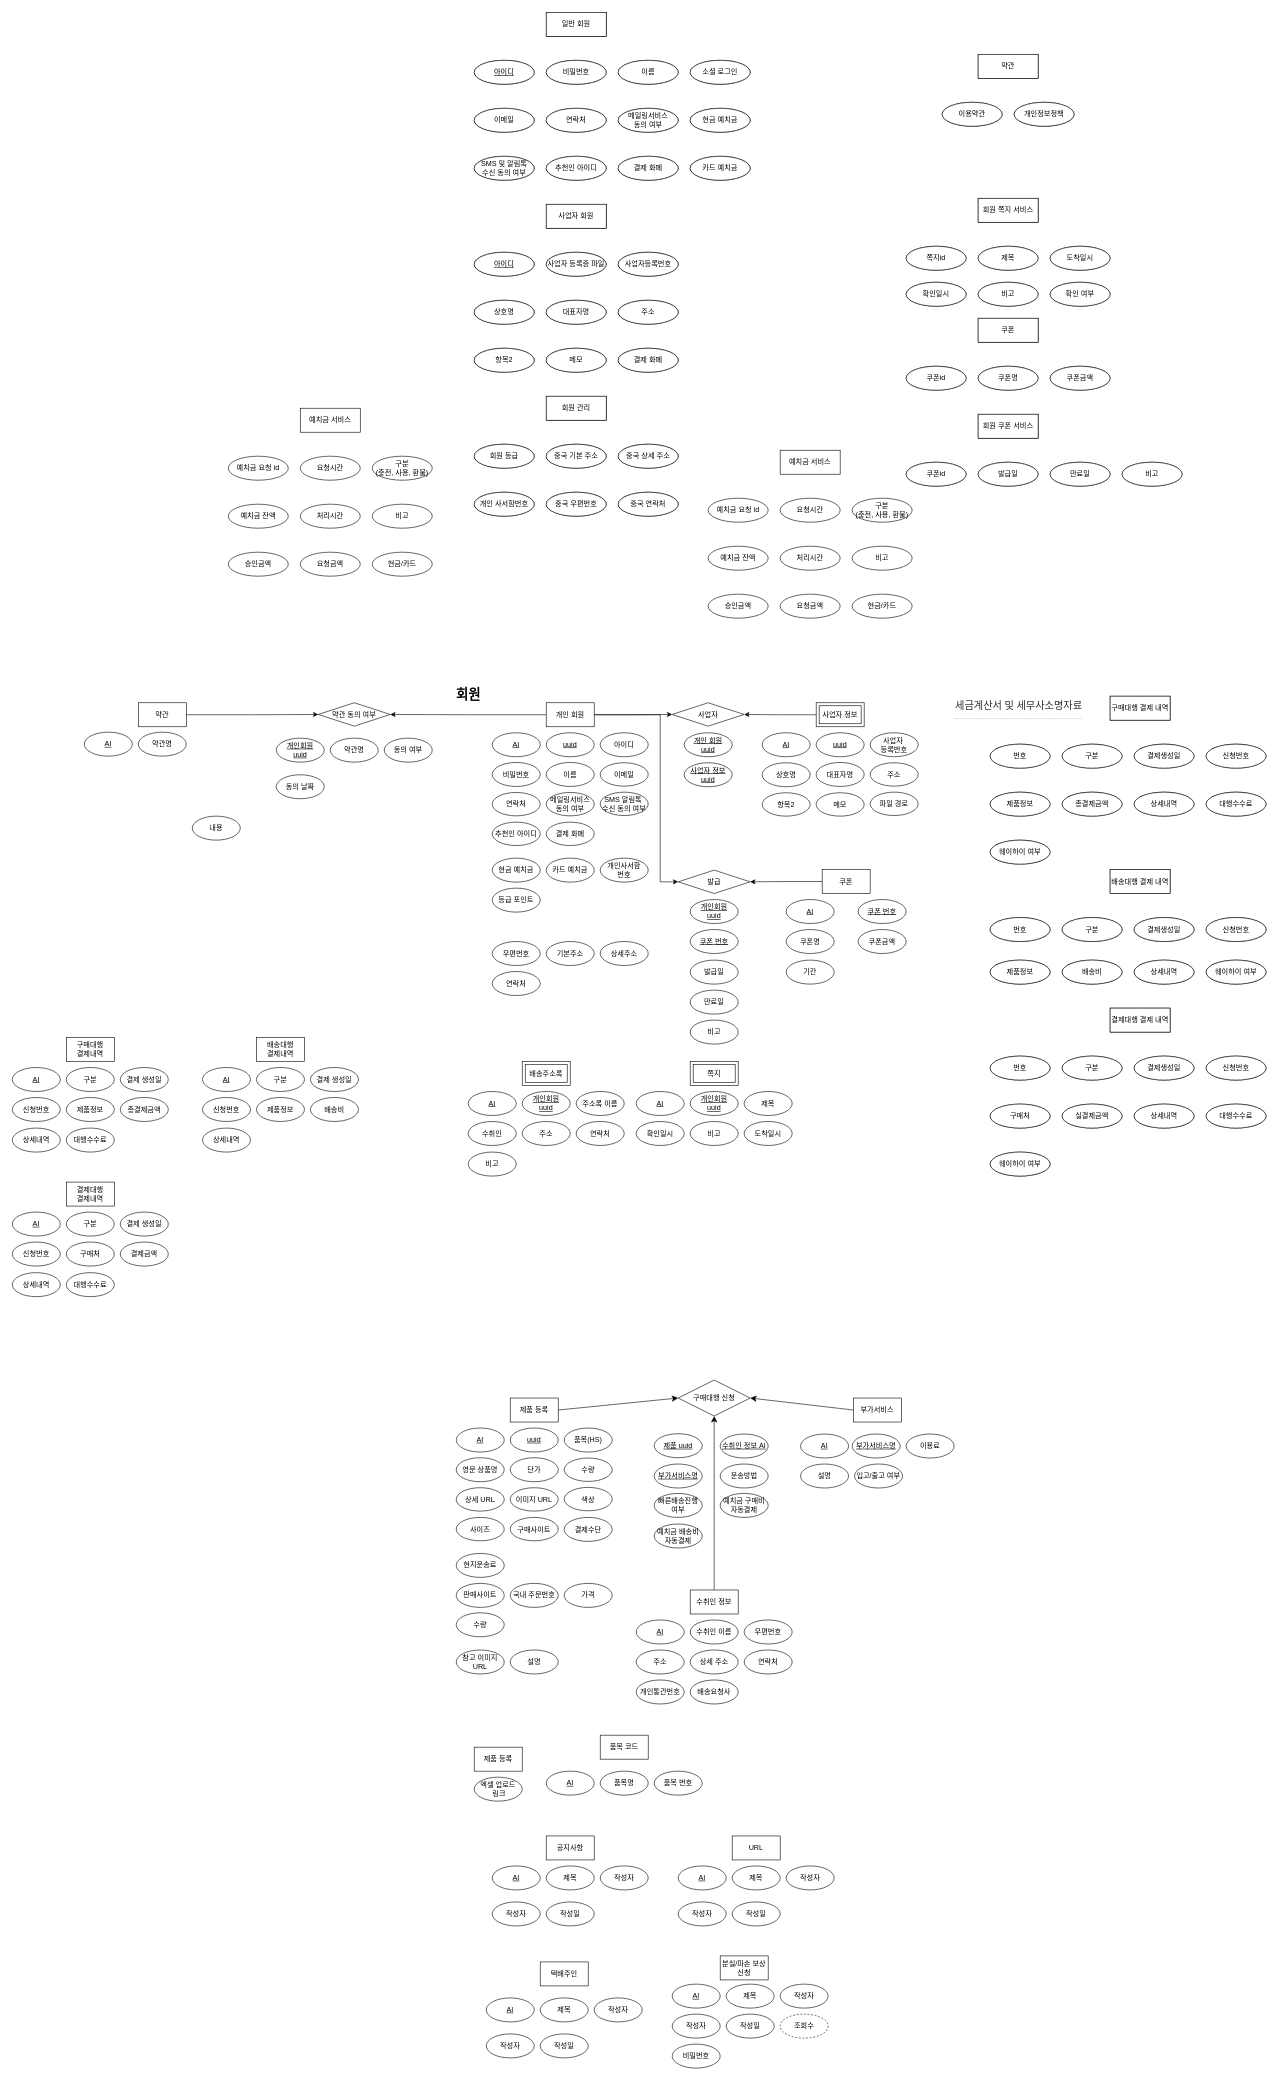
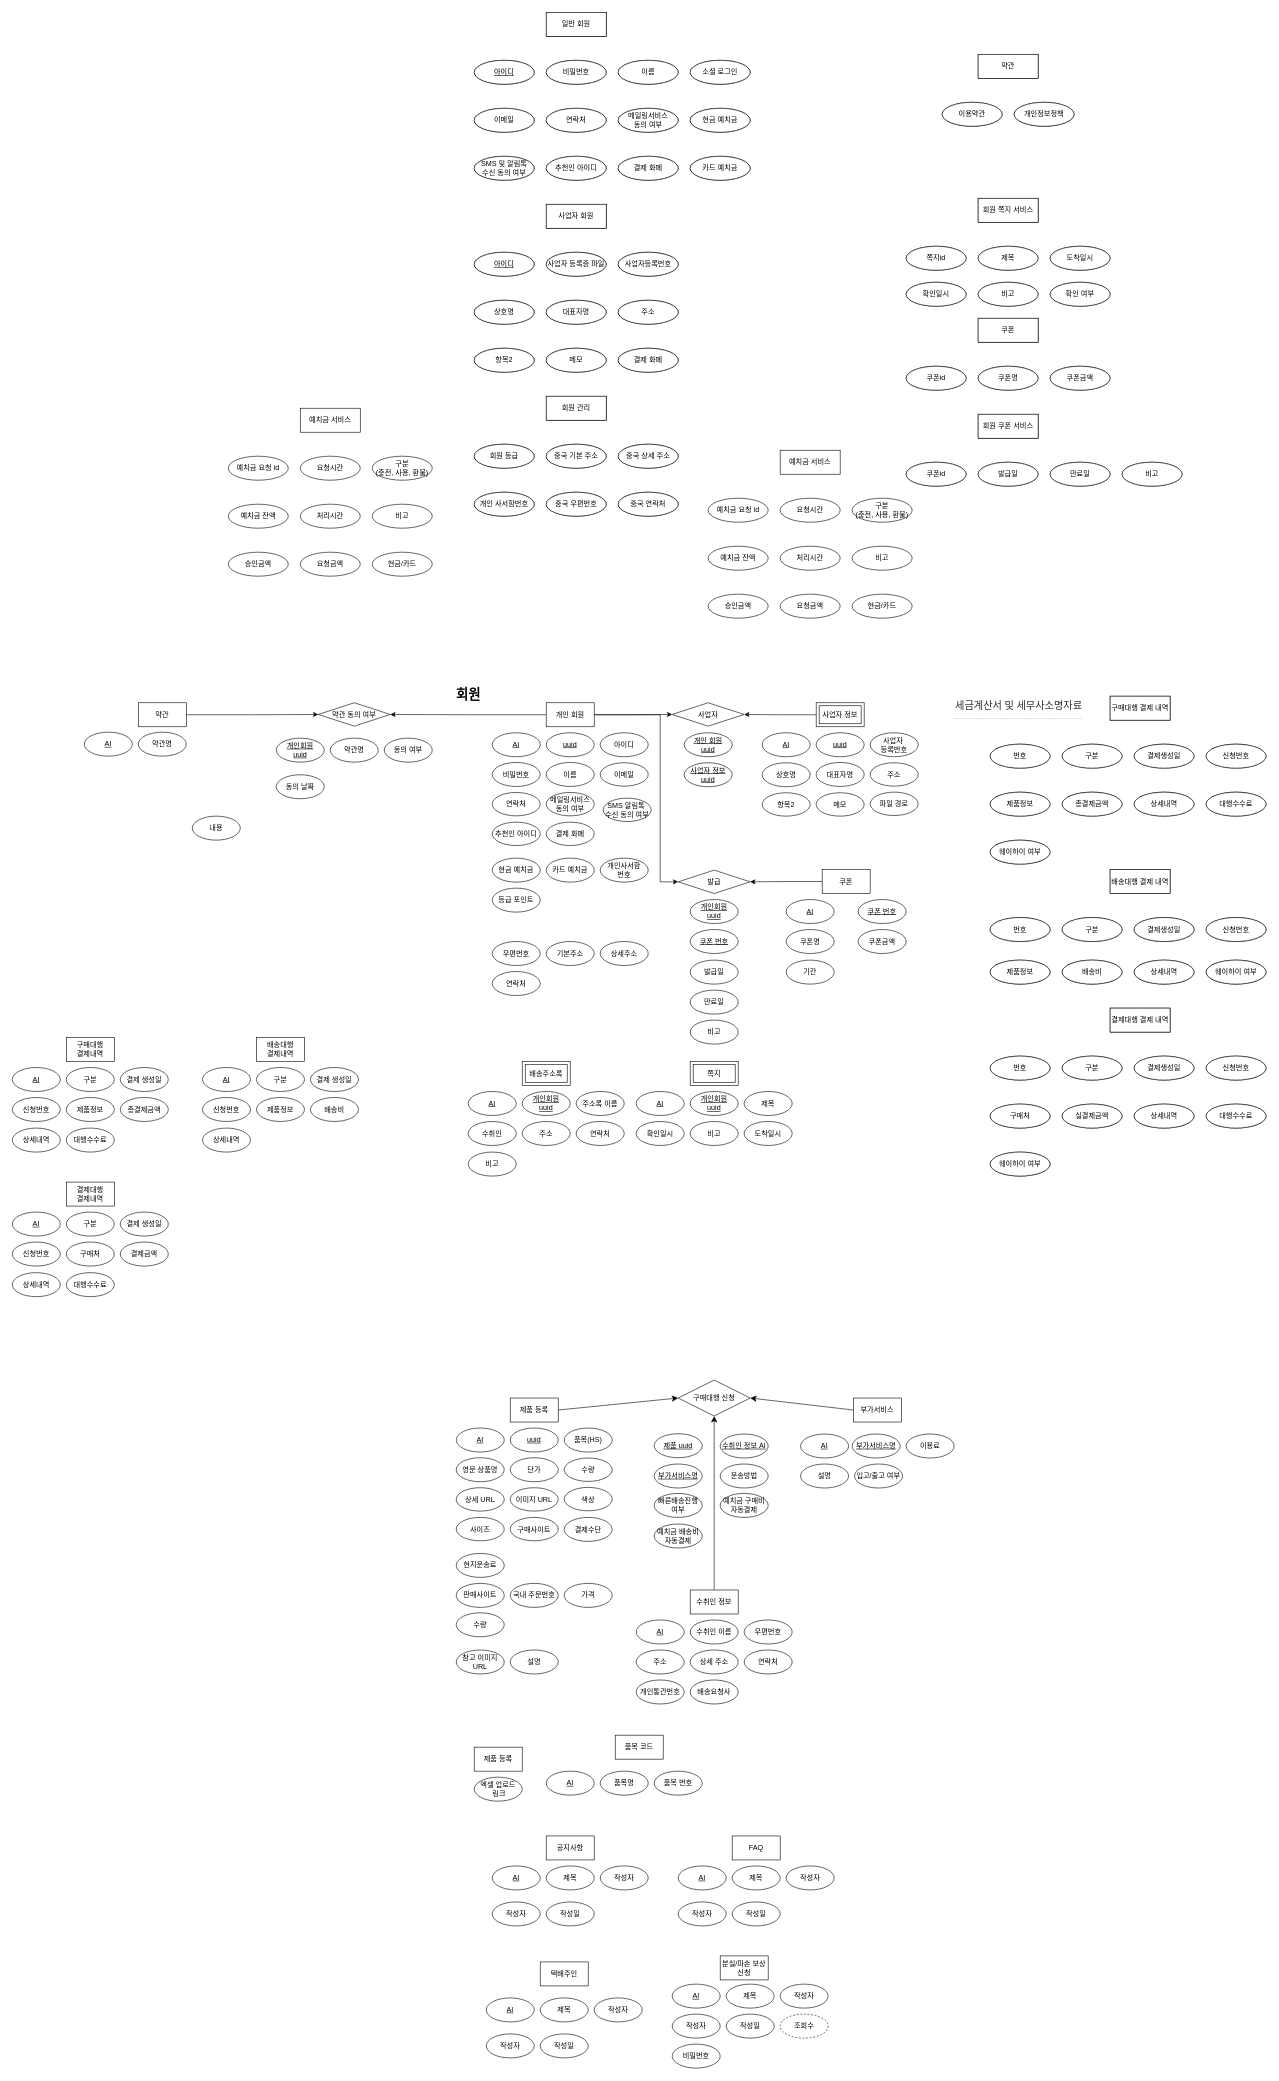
node "SMS 알림톡 수신 동의 여부": moved (624, 804) -> (627, 810)
node "품목 코드": moved (624, 1748) -> (639, 1748)
node "URL": label "URL" -> "FAQ"
